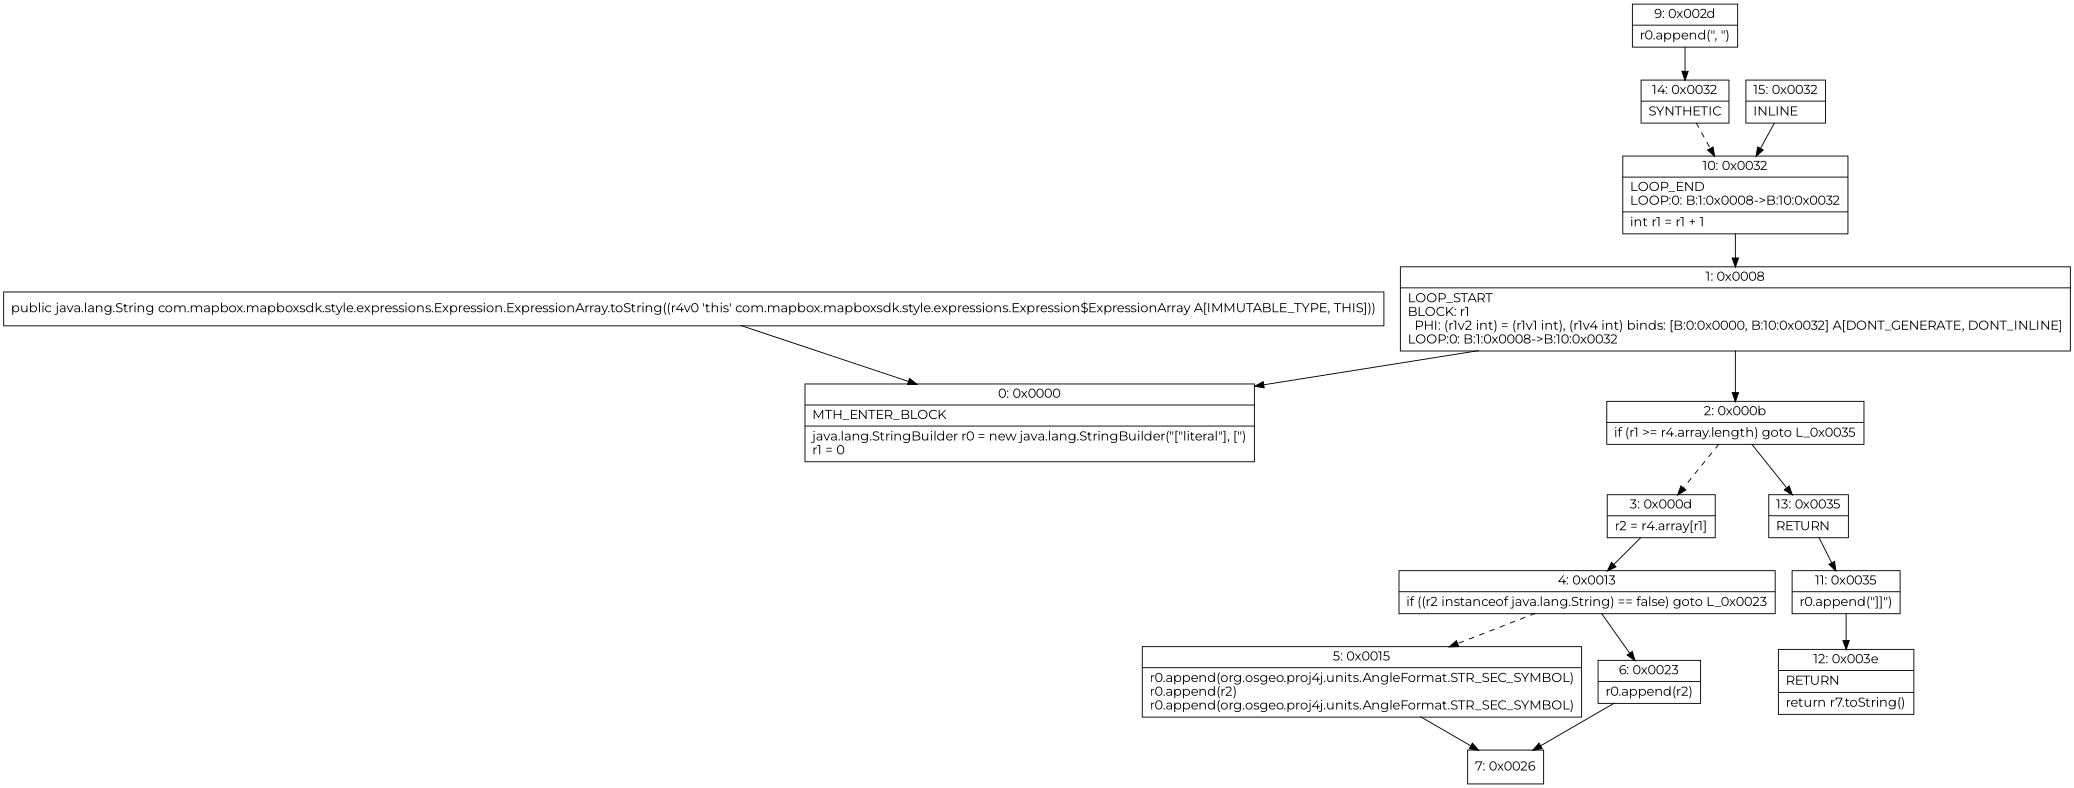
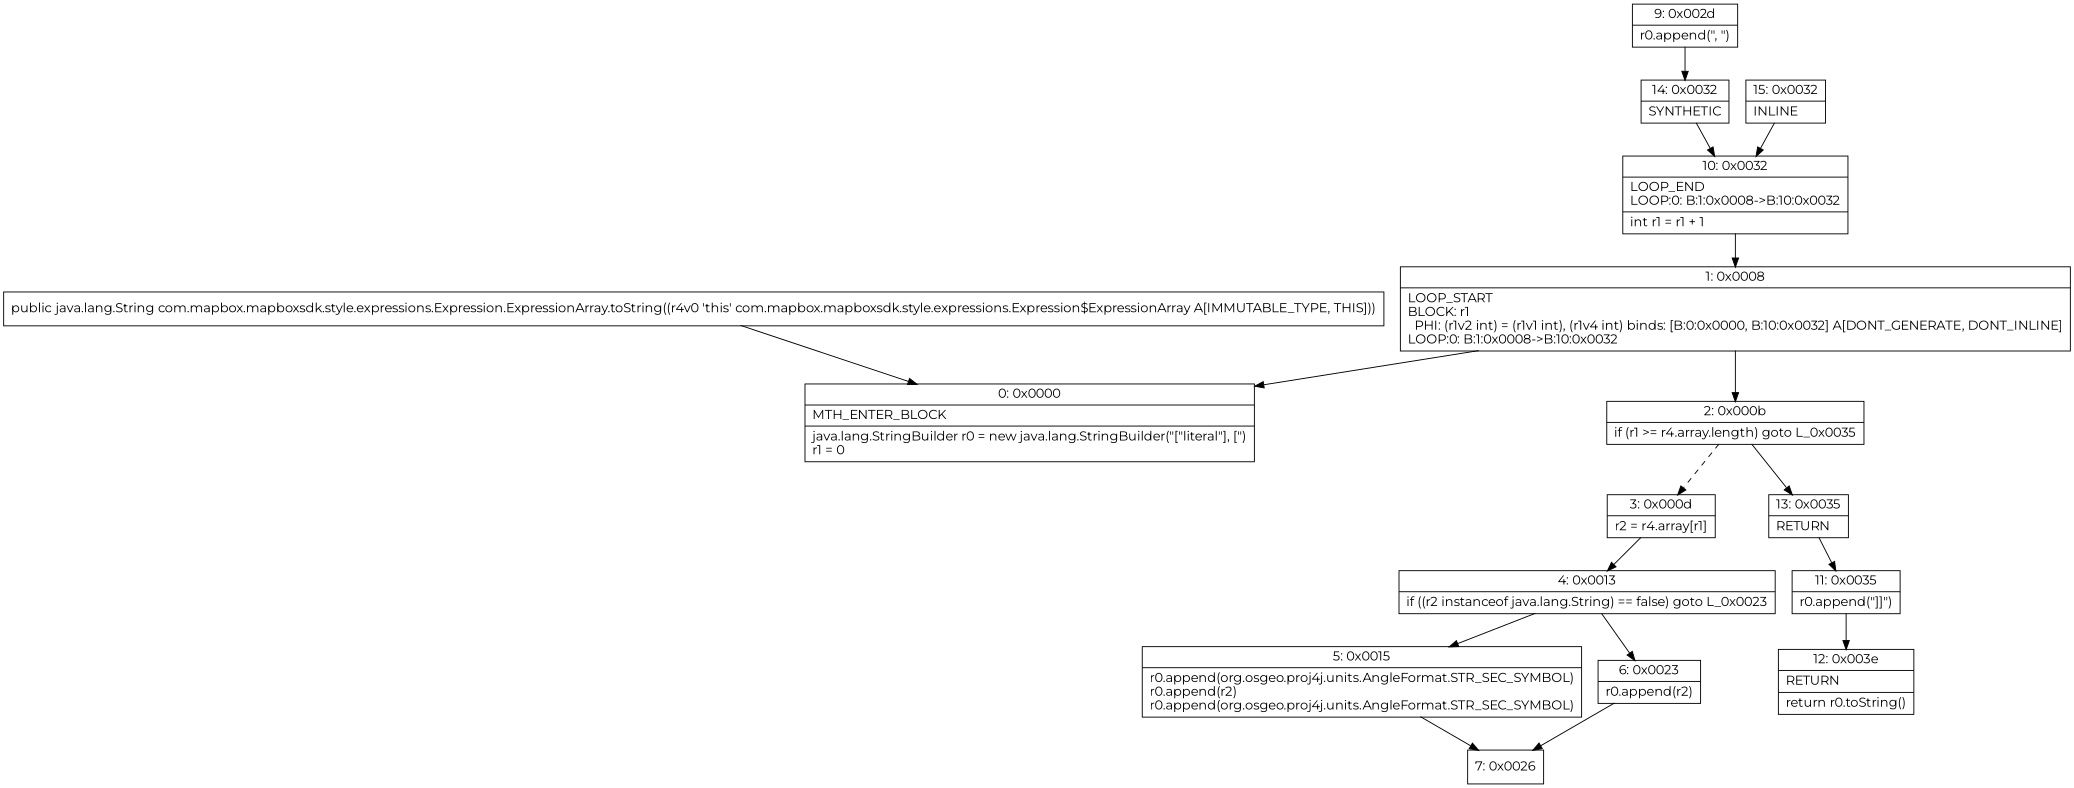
edge "14: 0x0032" -> "10: 0x0032": style dashed -> solid
edge "4: 0x0013" -> "5: 0x0015": style dashed -> solid
node "12: 0x003e": text "return r7.toString()" -> "return r0.toString()"
